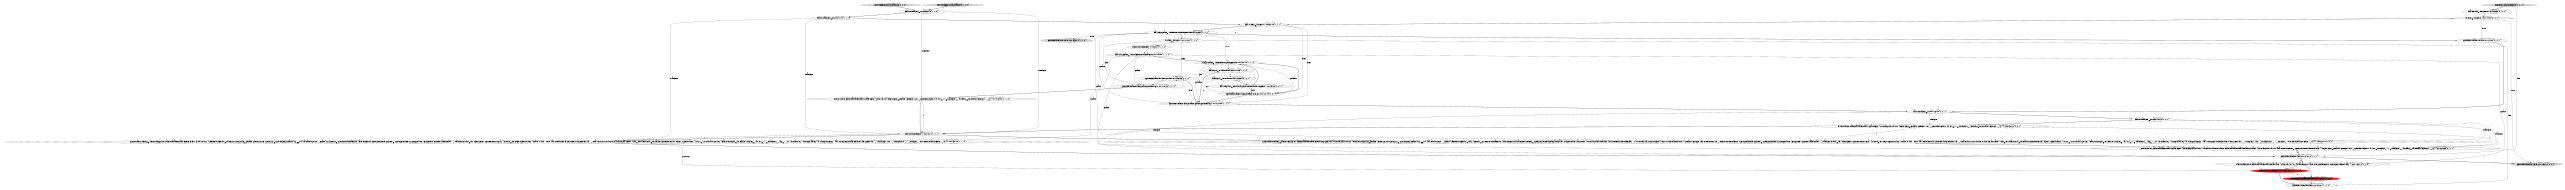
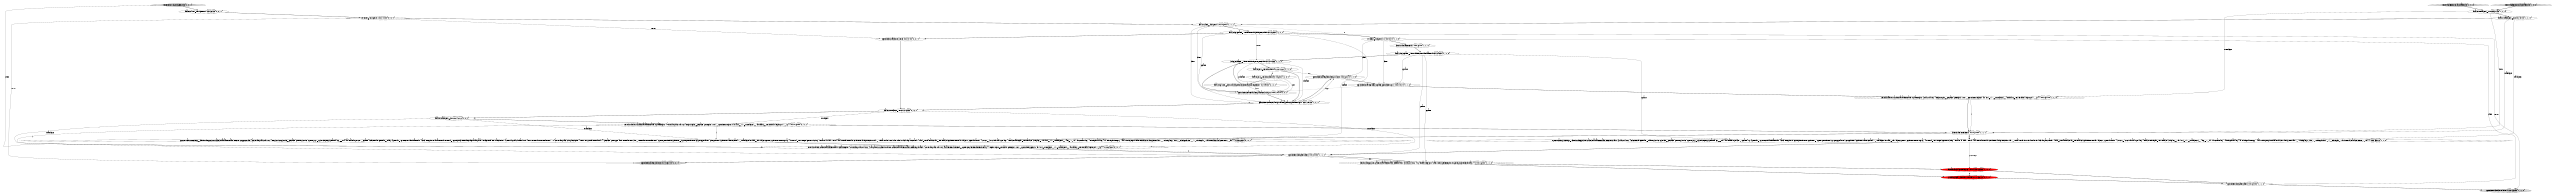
edge "final int numObjects = 200@@@3@@@['1', '1', '0']" -> "client.invoke(setTestHook())@@@27@@@['1', '1', '1']": label "numObjects" -> "host0"
edge "cqDUnitTest.closeClient(client)@@@134@@@['1', '1', '0']" -> "cqDUnitTest.closeServer(server)@@@135@@@['1', '1', '0']": added
